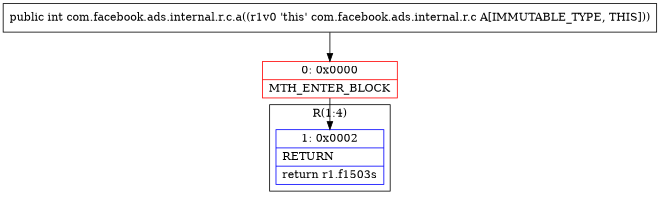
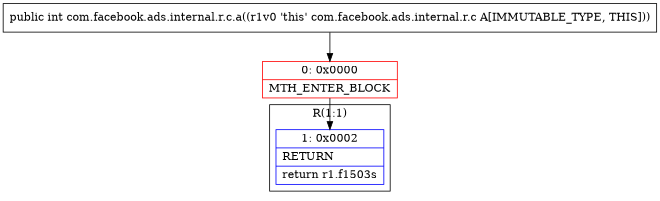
cluster "R(1:4)": label "R(1:4)" -> "R(1:1)"
